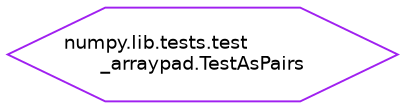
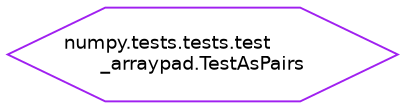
node "numpy.lib.tests.test _arraypad.TestAsPairs": label "numpy.lib.tests.test _arraypad.TestAsPairs" -> "numpy.tests.tests.test _arraypad.TestAsPairs"
